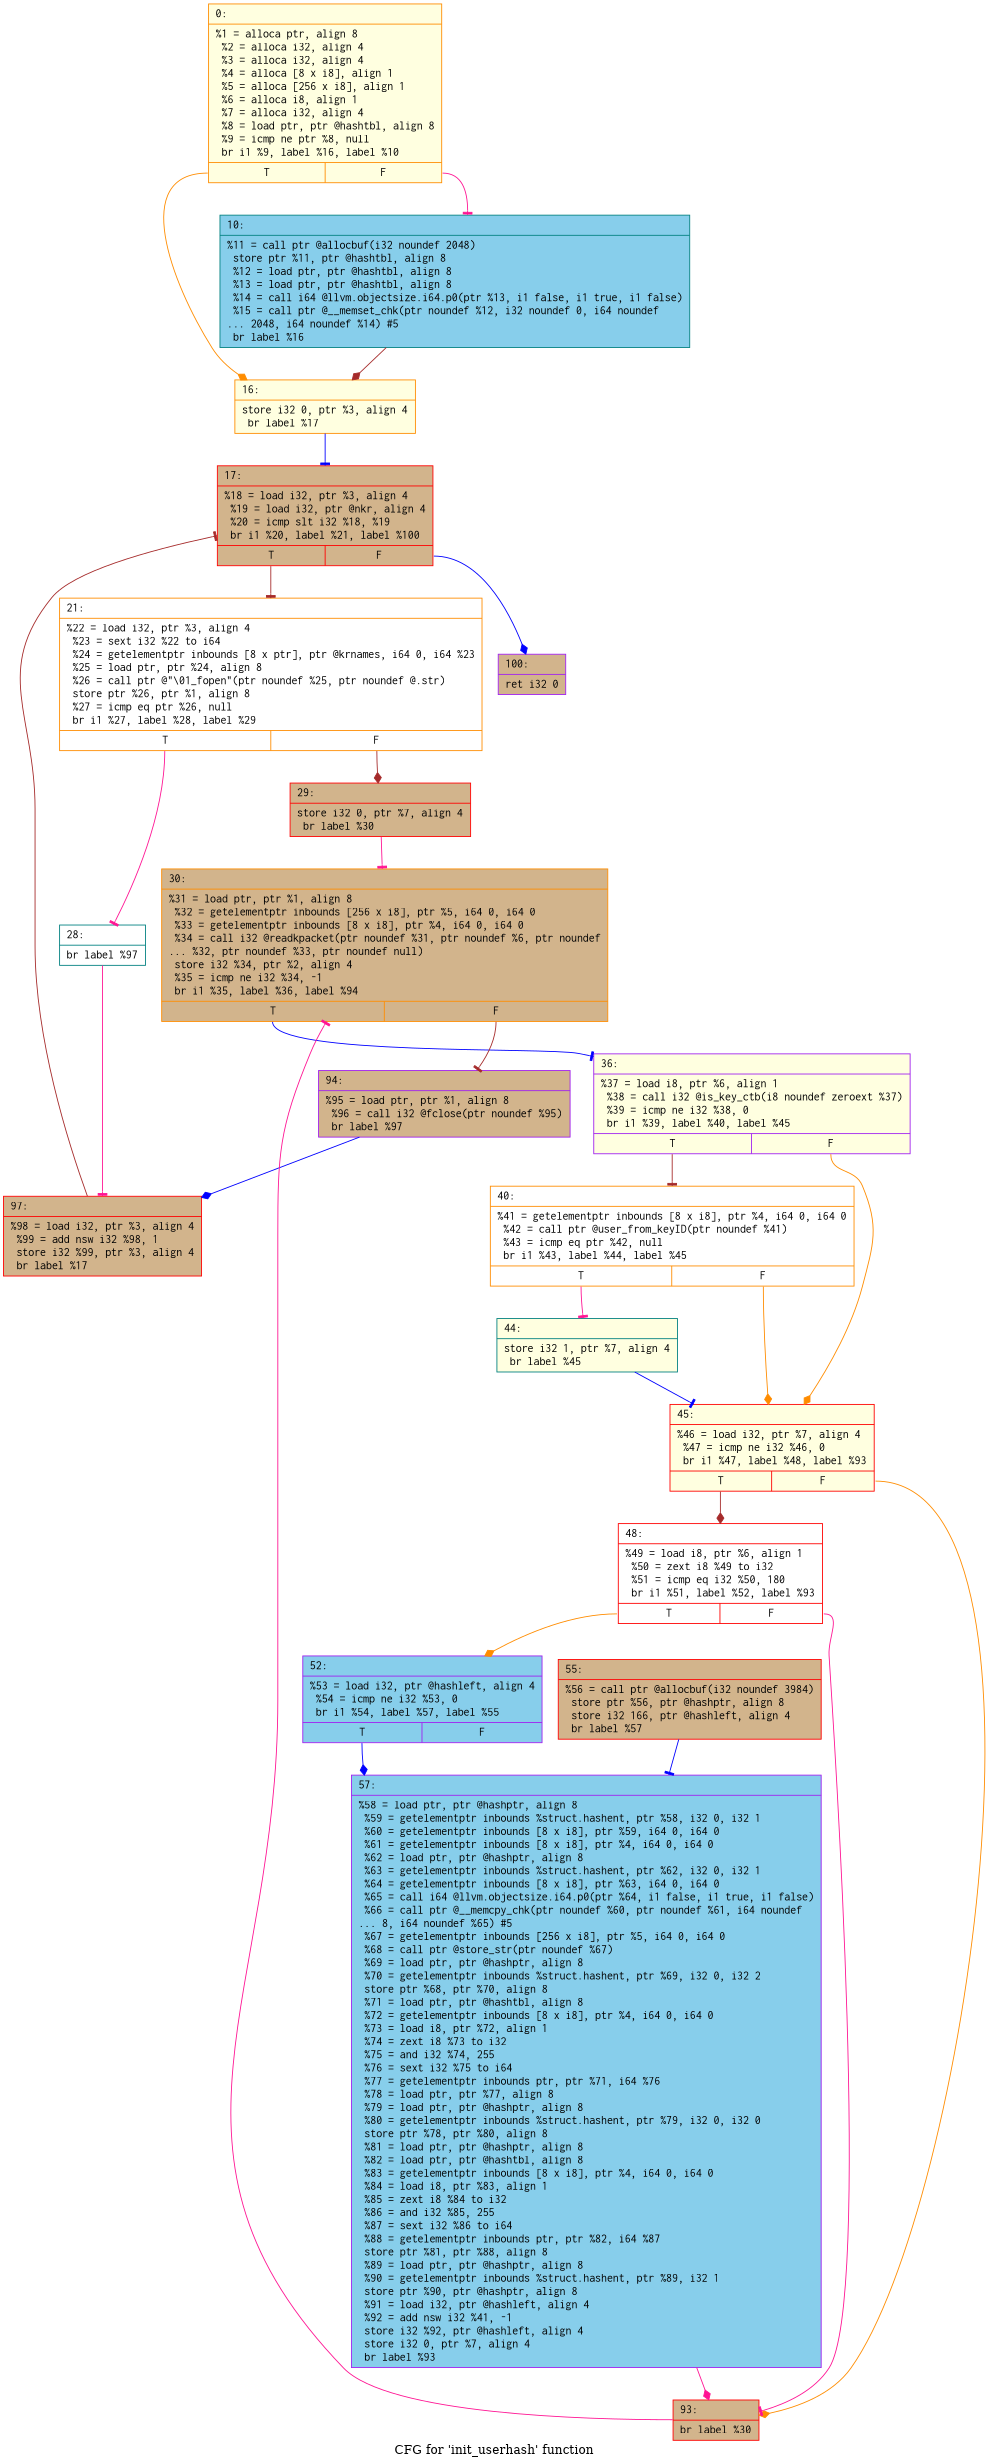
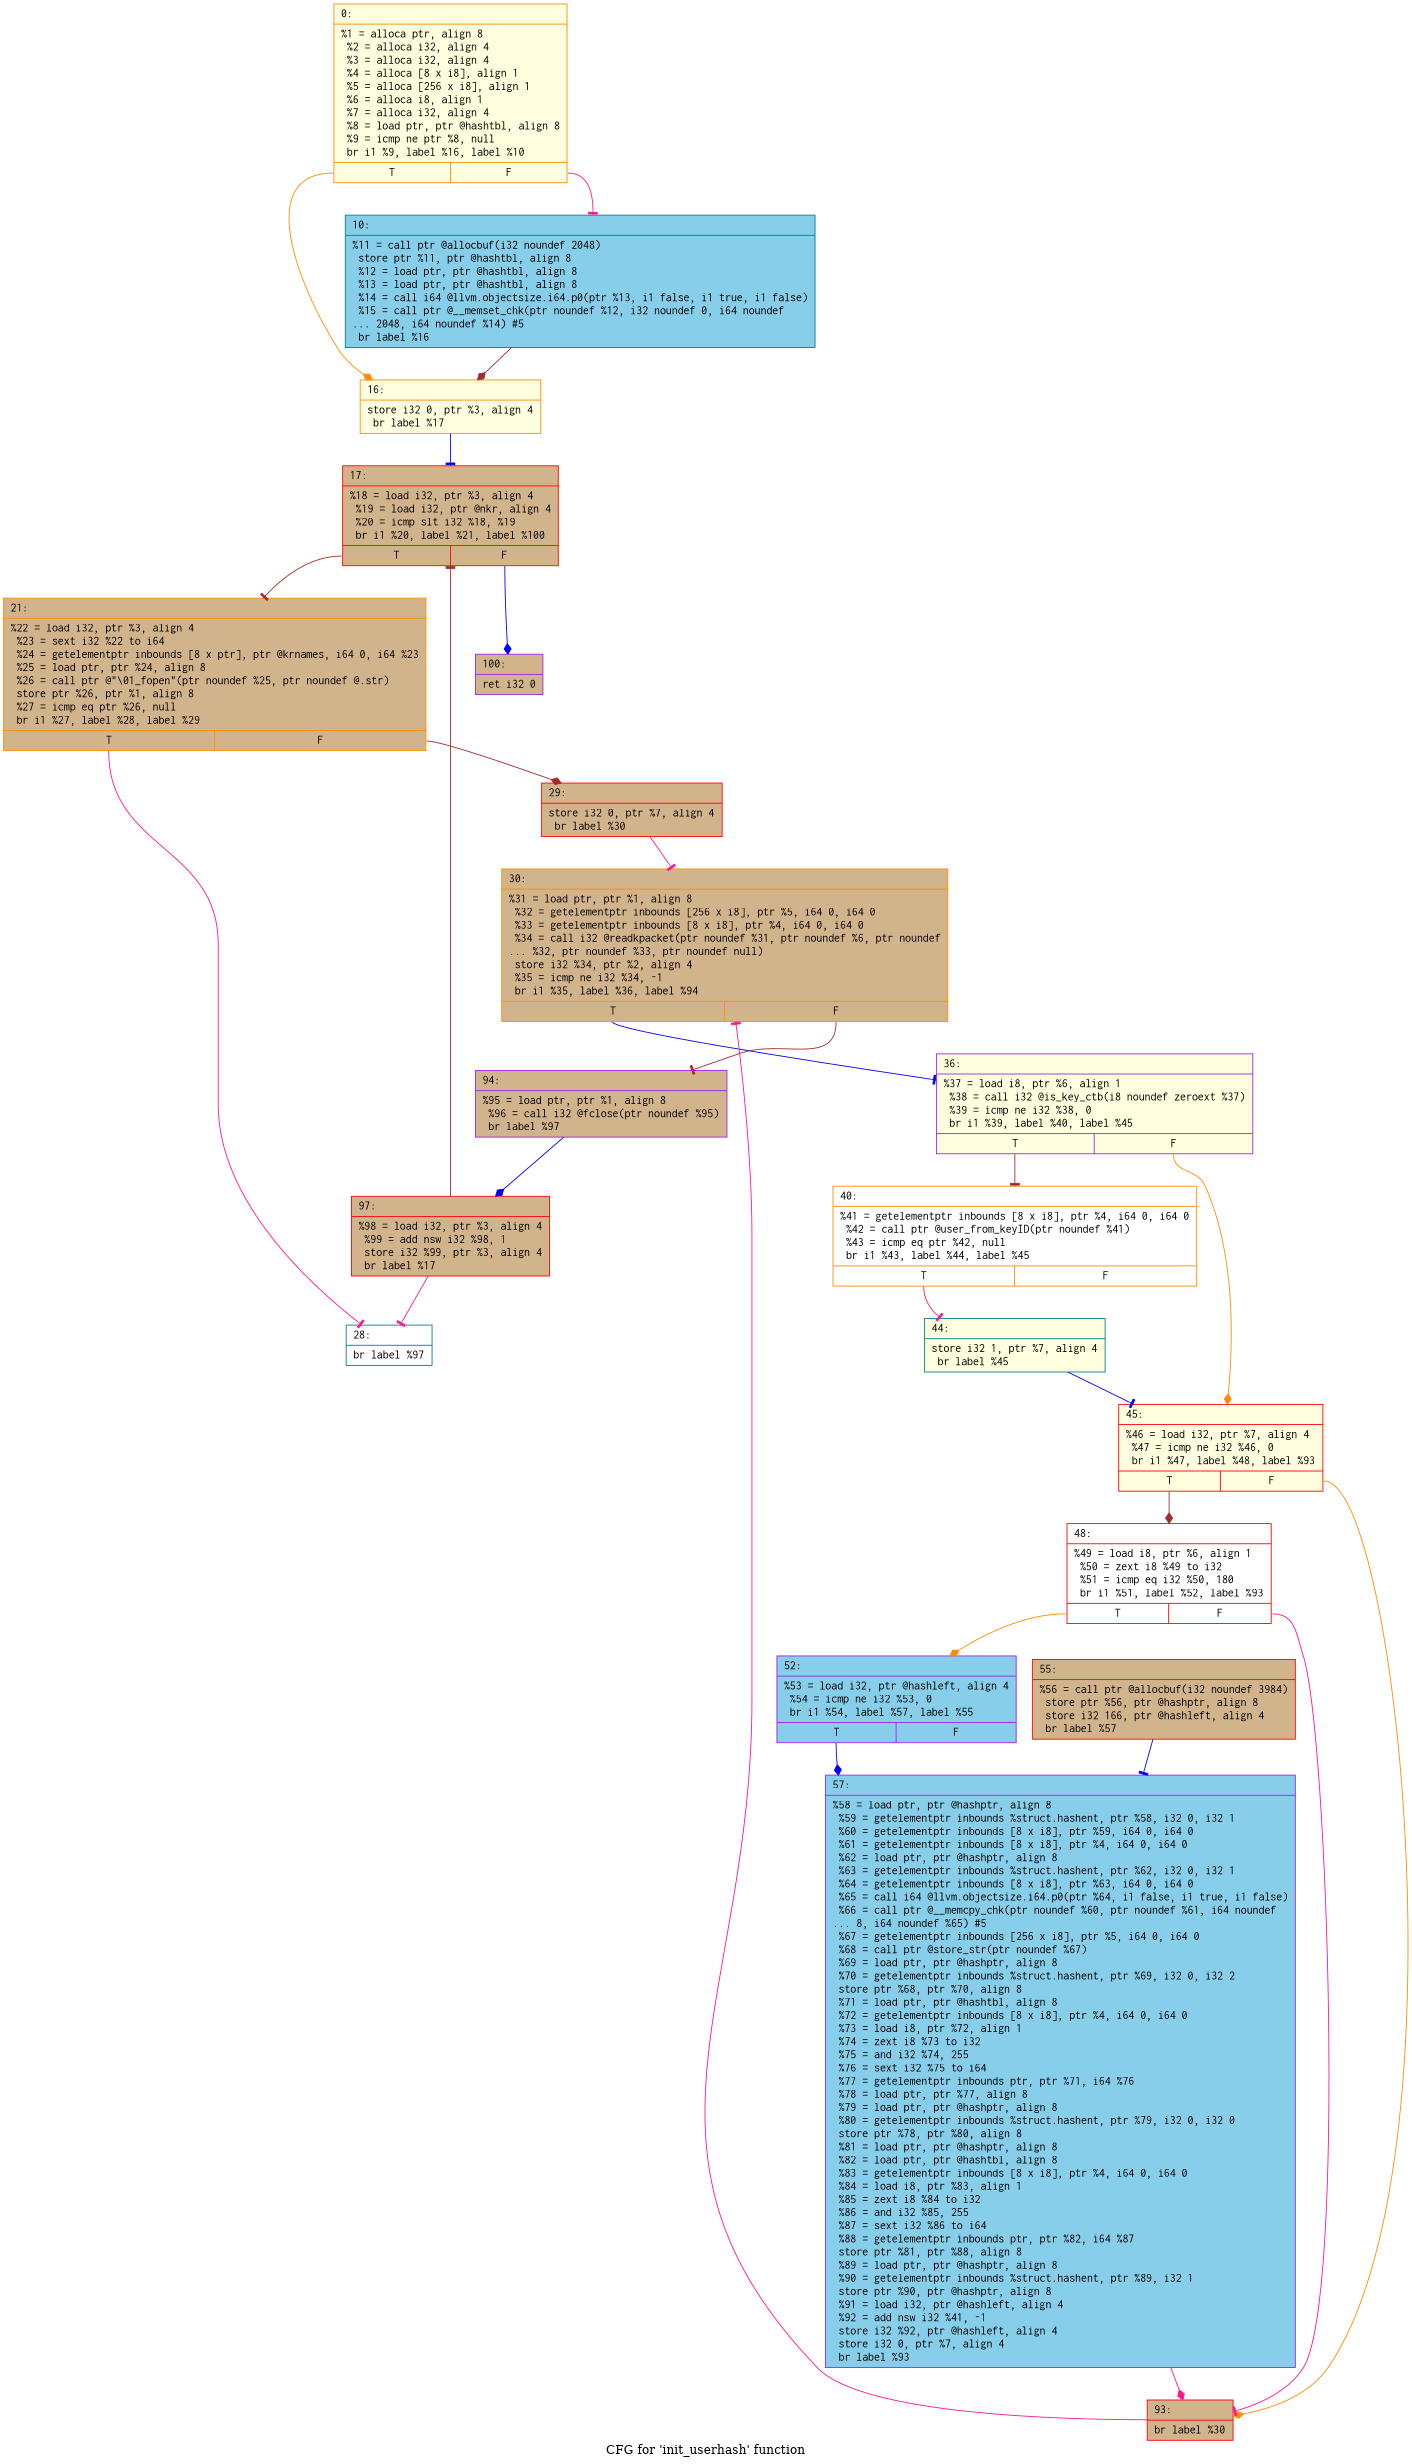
node "21:": fillcolor white -> tan
edge "28:" -> "97:": reversed
edge "40:" -> "45:": removed
